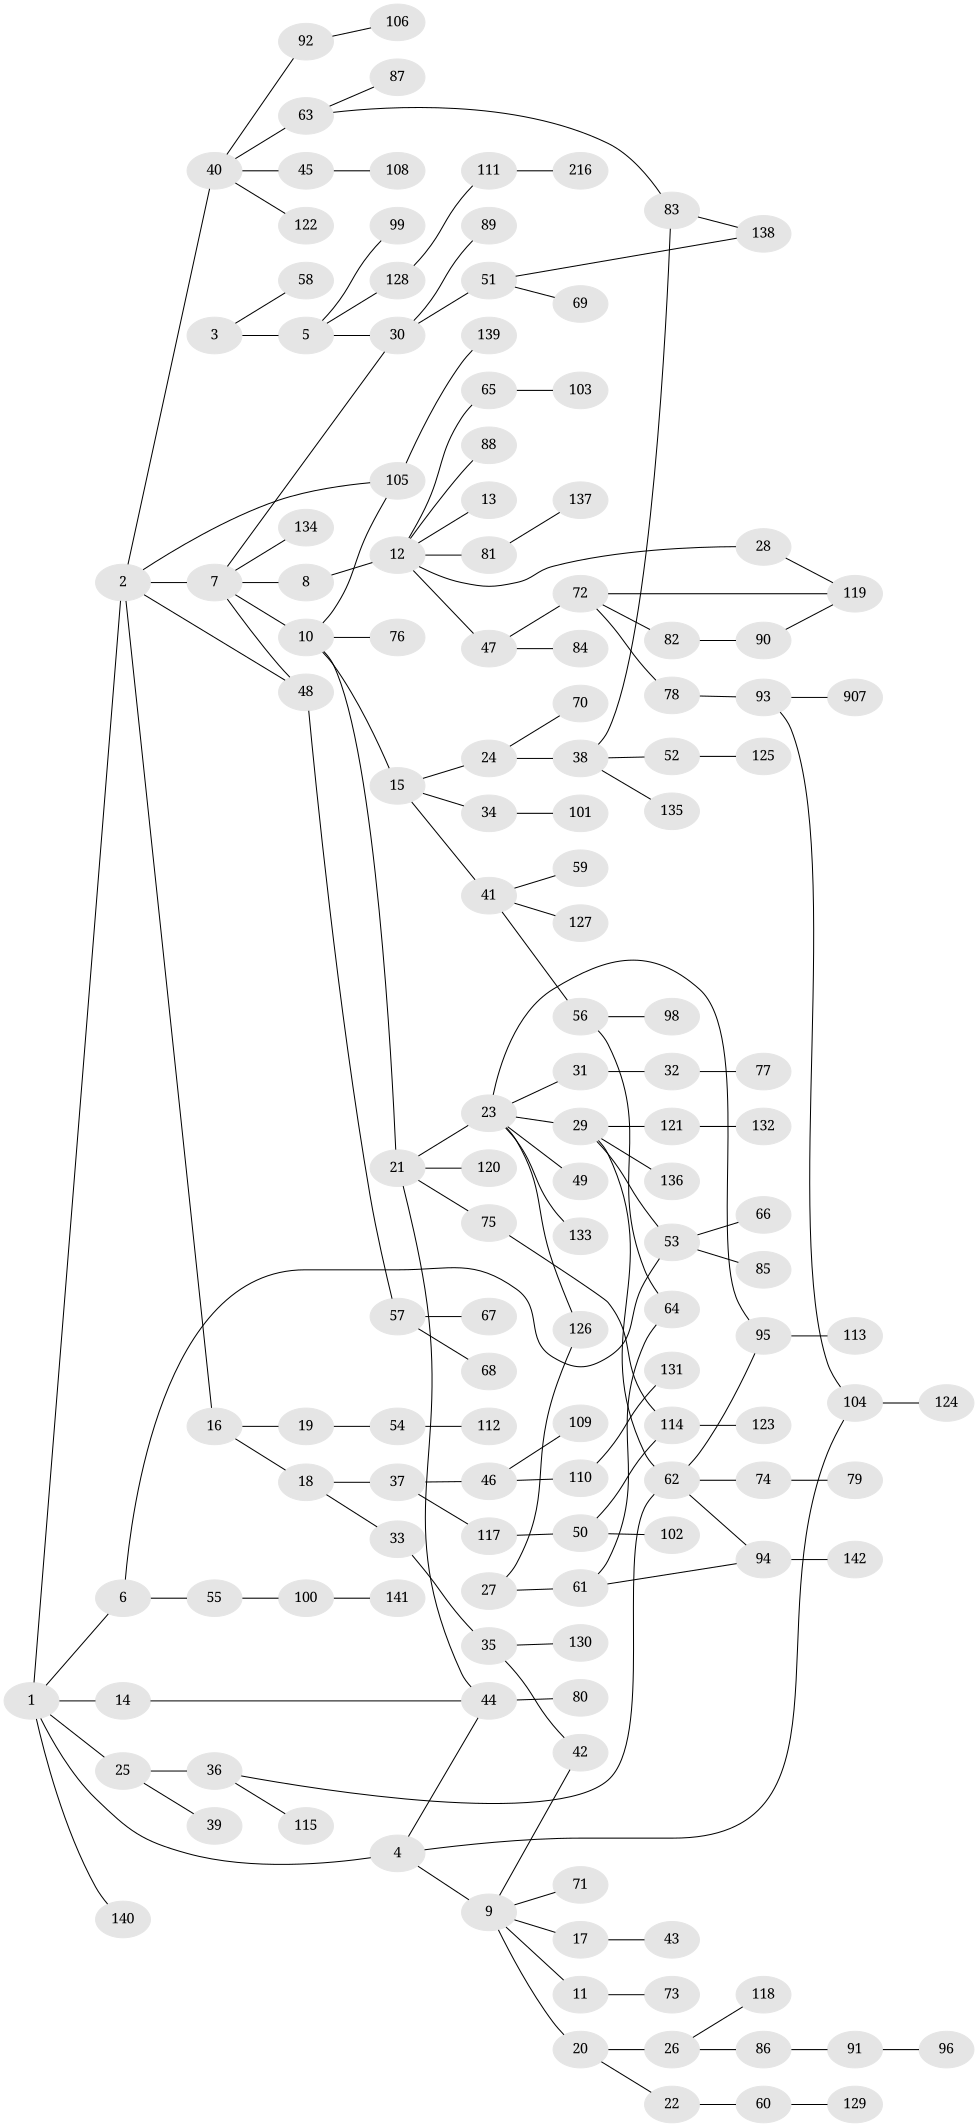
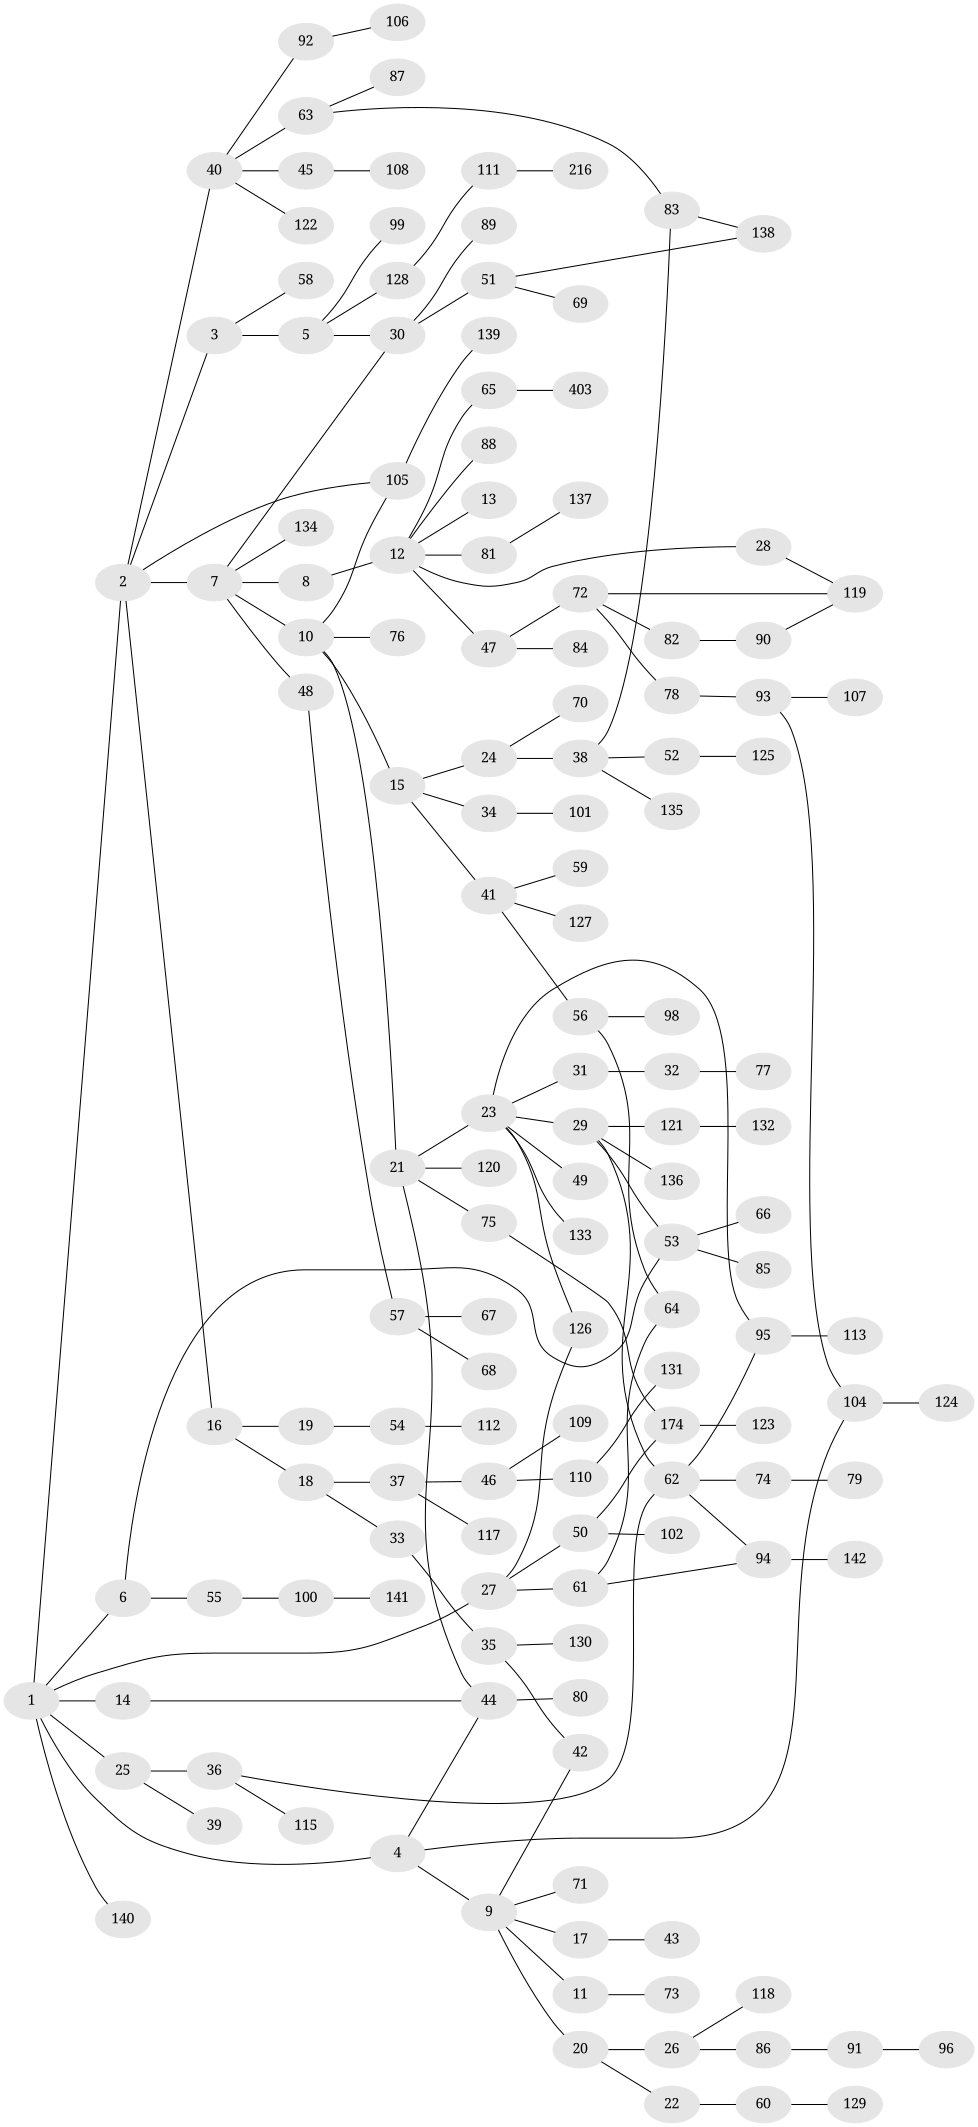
node "103": label "103" -> "403"
edge "2" -- "48": now "2" -- "3"
node "907": label "907" -> "107"
node "114": label "114" -> "174"
edge "50" -- "117": now "50" -- "27"
edge "27" -- "1": added
